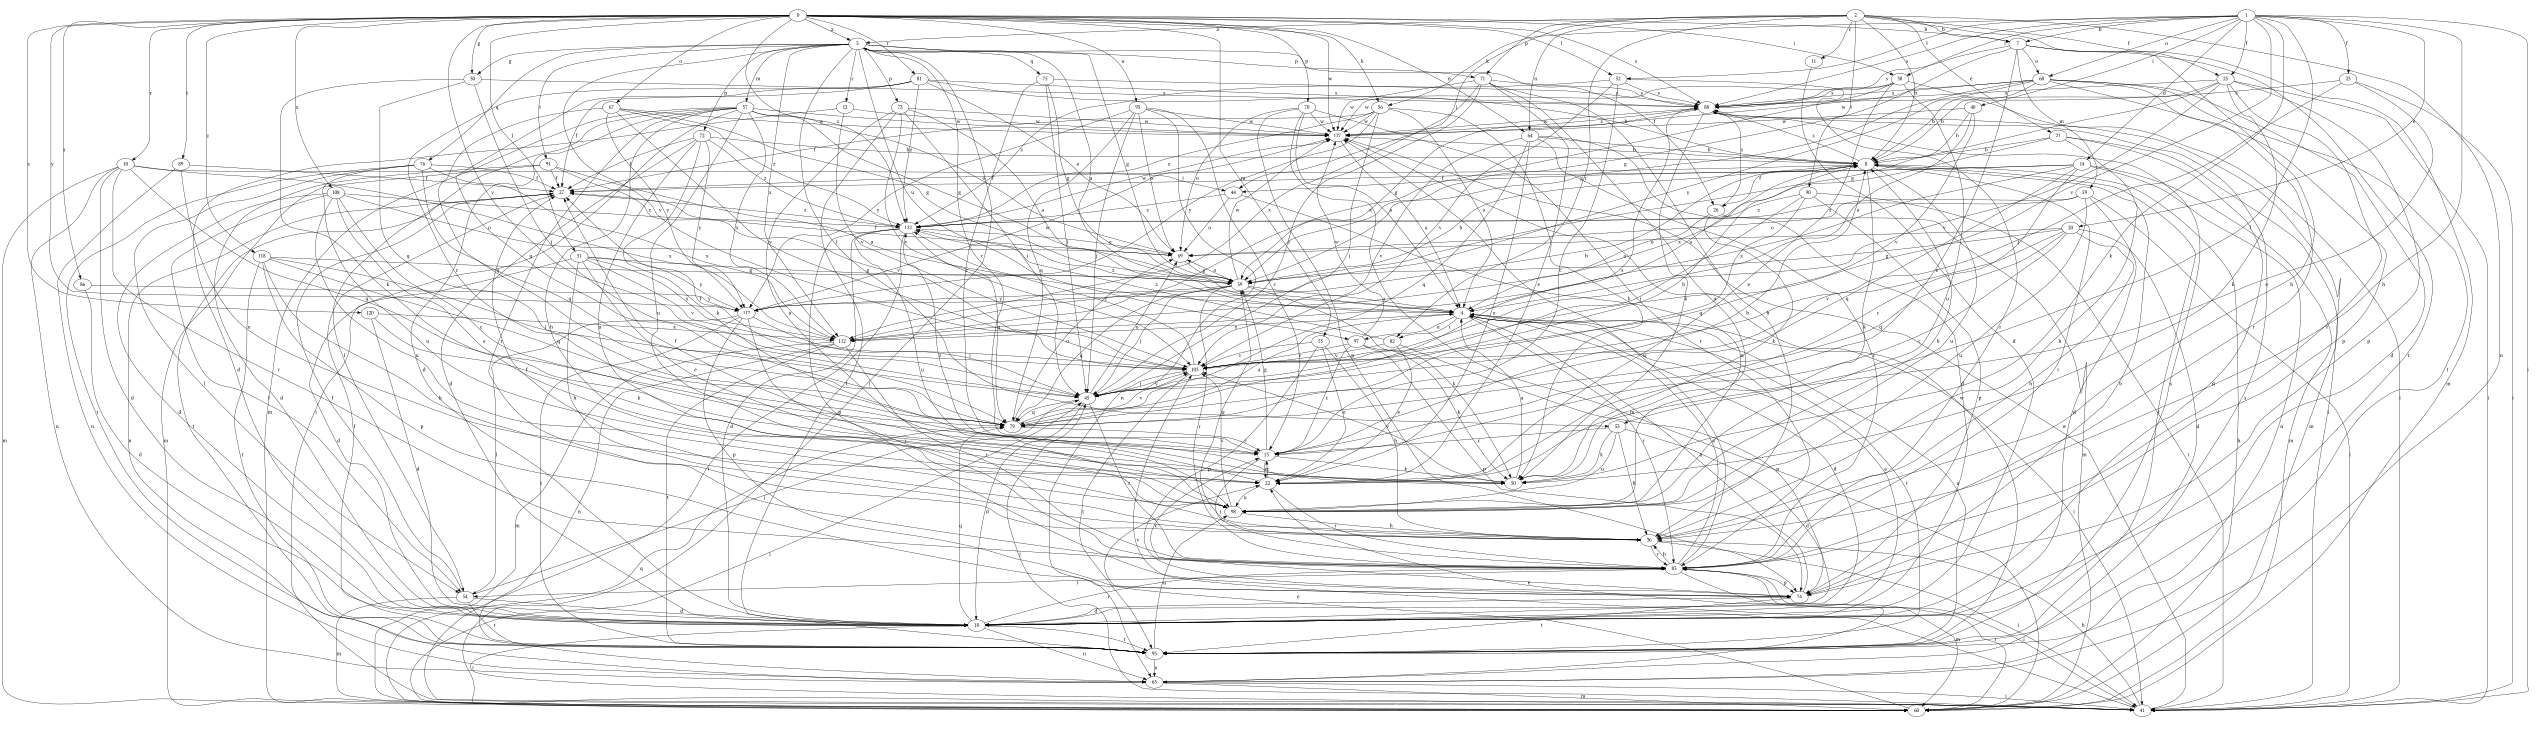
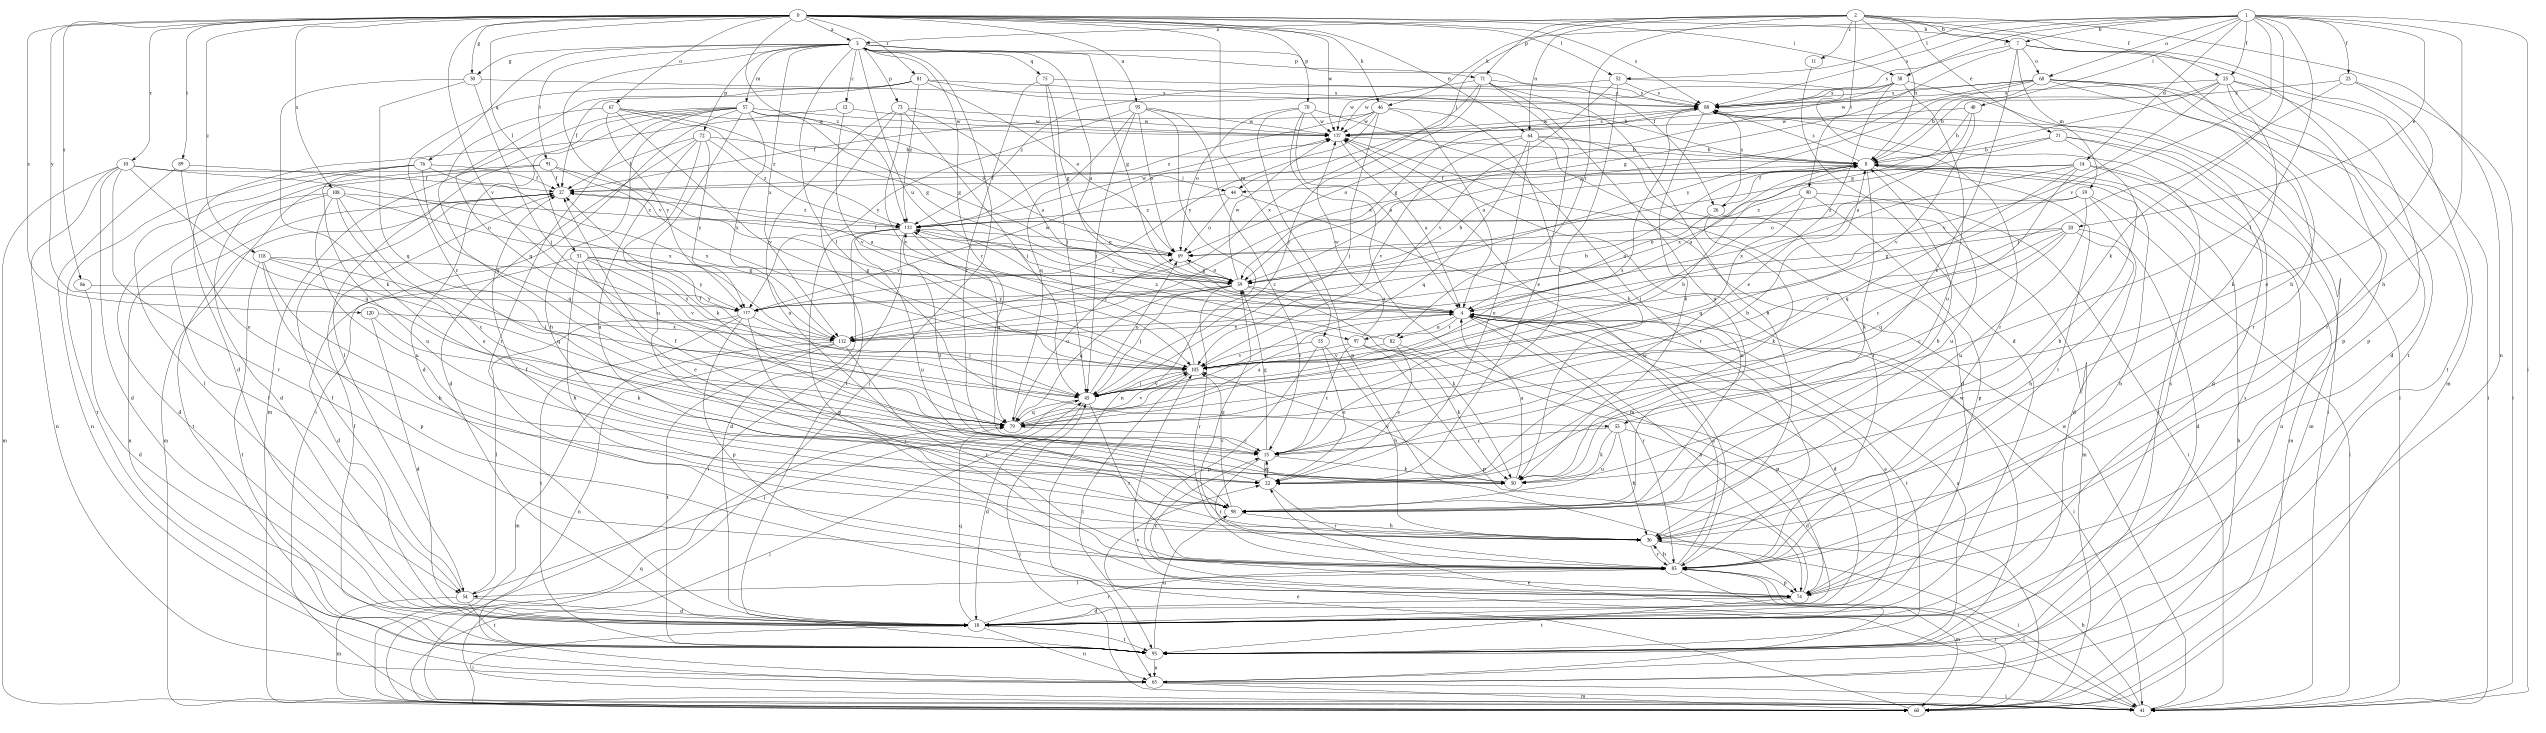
node "56": label "56" -> "46"
edge "64" -> "69": added, label "o"
edge "22" -> "98": removed, label "u"
